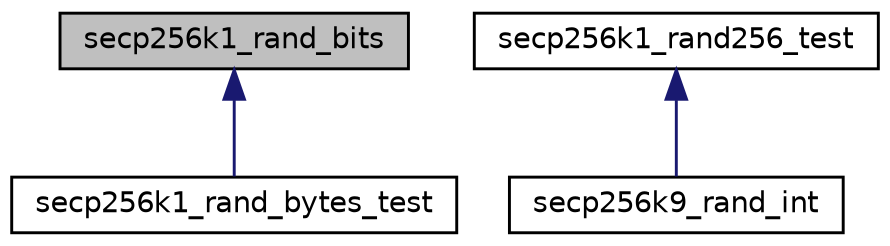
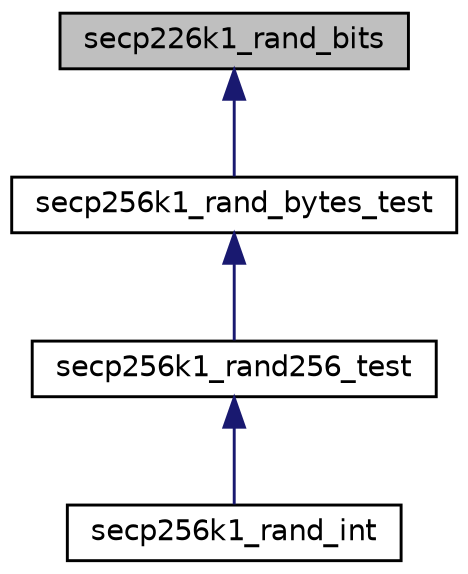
node "secp256k1_rand_bits": label "secp256k1_rand_bits" -> "secp226k1_rand_bits"
node "secp256k9_rand_int": label "secp256k9_rand_int" -> "secp256k1_rand_int"
edge "secp256k1_rand256_test" -> "secp256k1_rand_bytes_test": added
